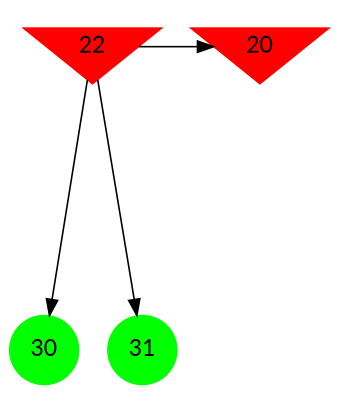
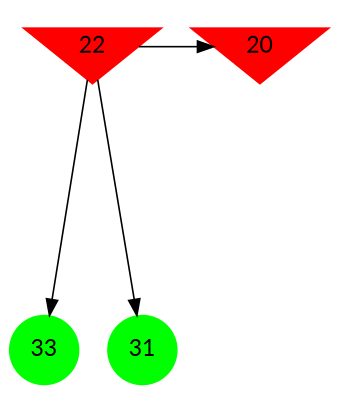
node "30": label "30" -> "33"
